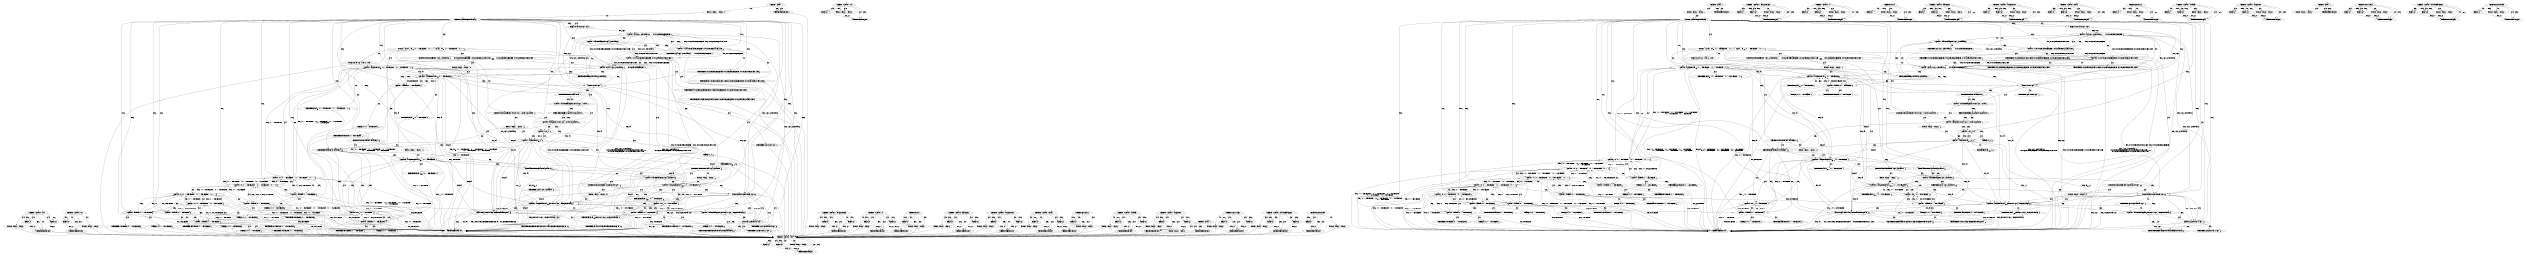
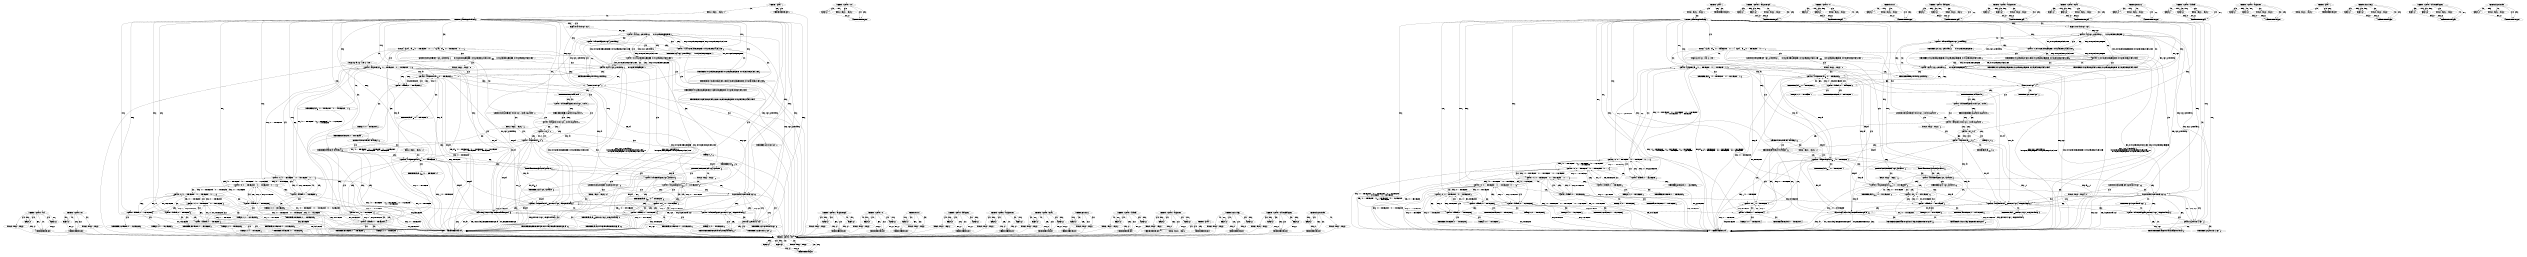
node "(LITERAL,1u,1u << AC_VECTOR)": removed
